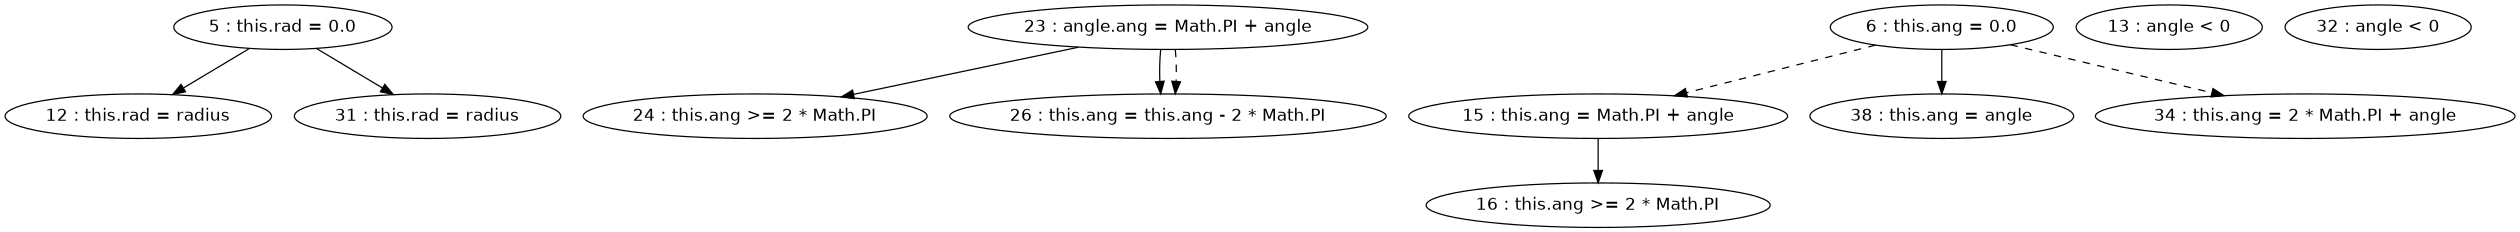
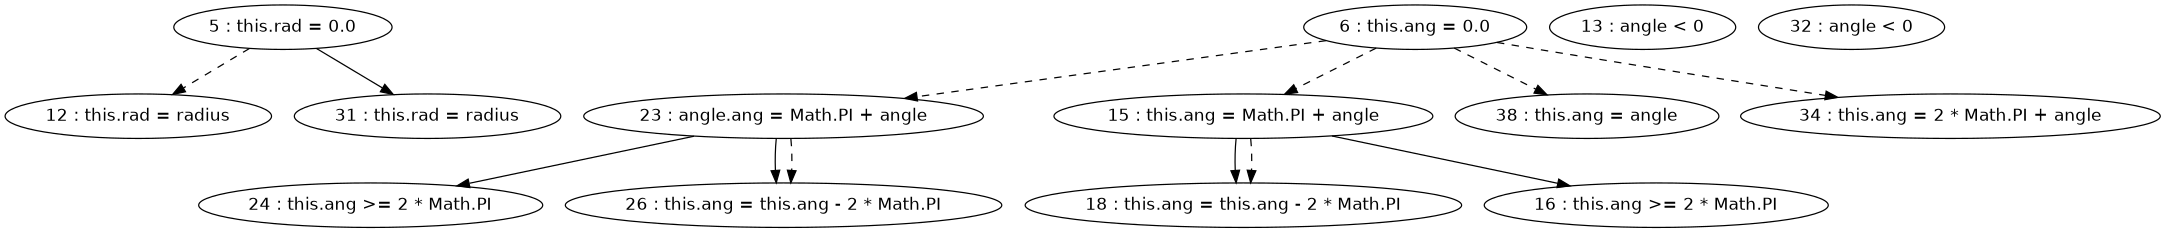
edge "6 : this.ang = 0.0" -> "38 : this.ang = angle": style solid -> dashed
edge "5 : this.rad = 0.0" -> "12 : this.rad = radius": style solid -> dashed
edge "6 : this.ang = 0.0" -> "23 : angle.ang = Math.PI + angle": added
node "18 : this.ang = this.ang - 2 * Math.PI": added
